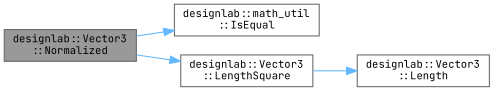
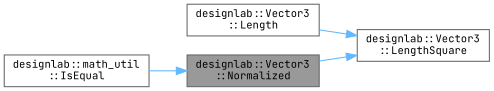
edge "designlab::Vector3 ::Normalized" -> "designlab::math_util ::IsEqual": reversed
edge "designlab::Vector3 ::LengthSquare" -> "designlab::Vector3 ::Length": reversed
